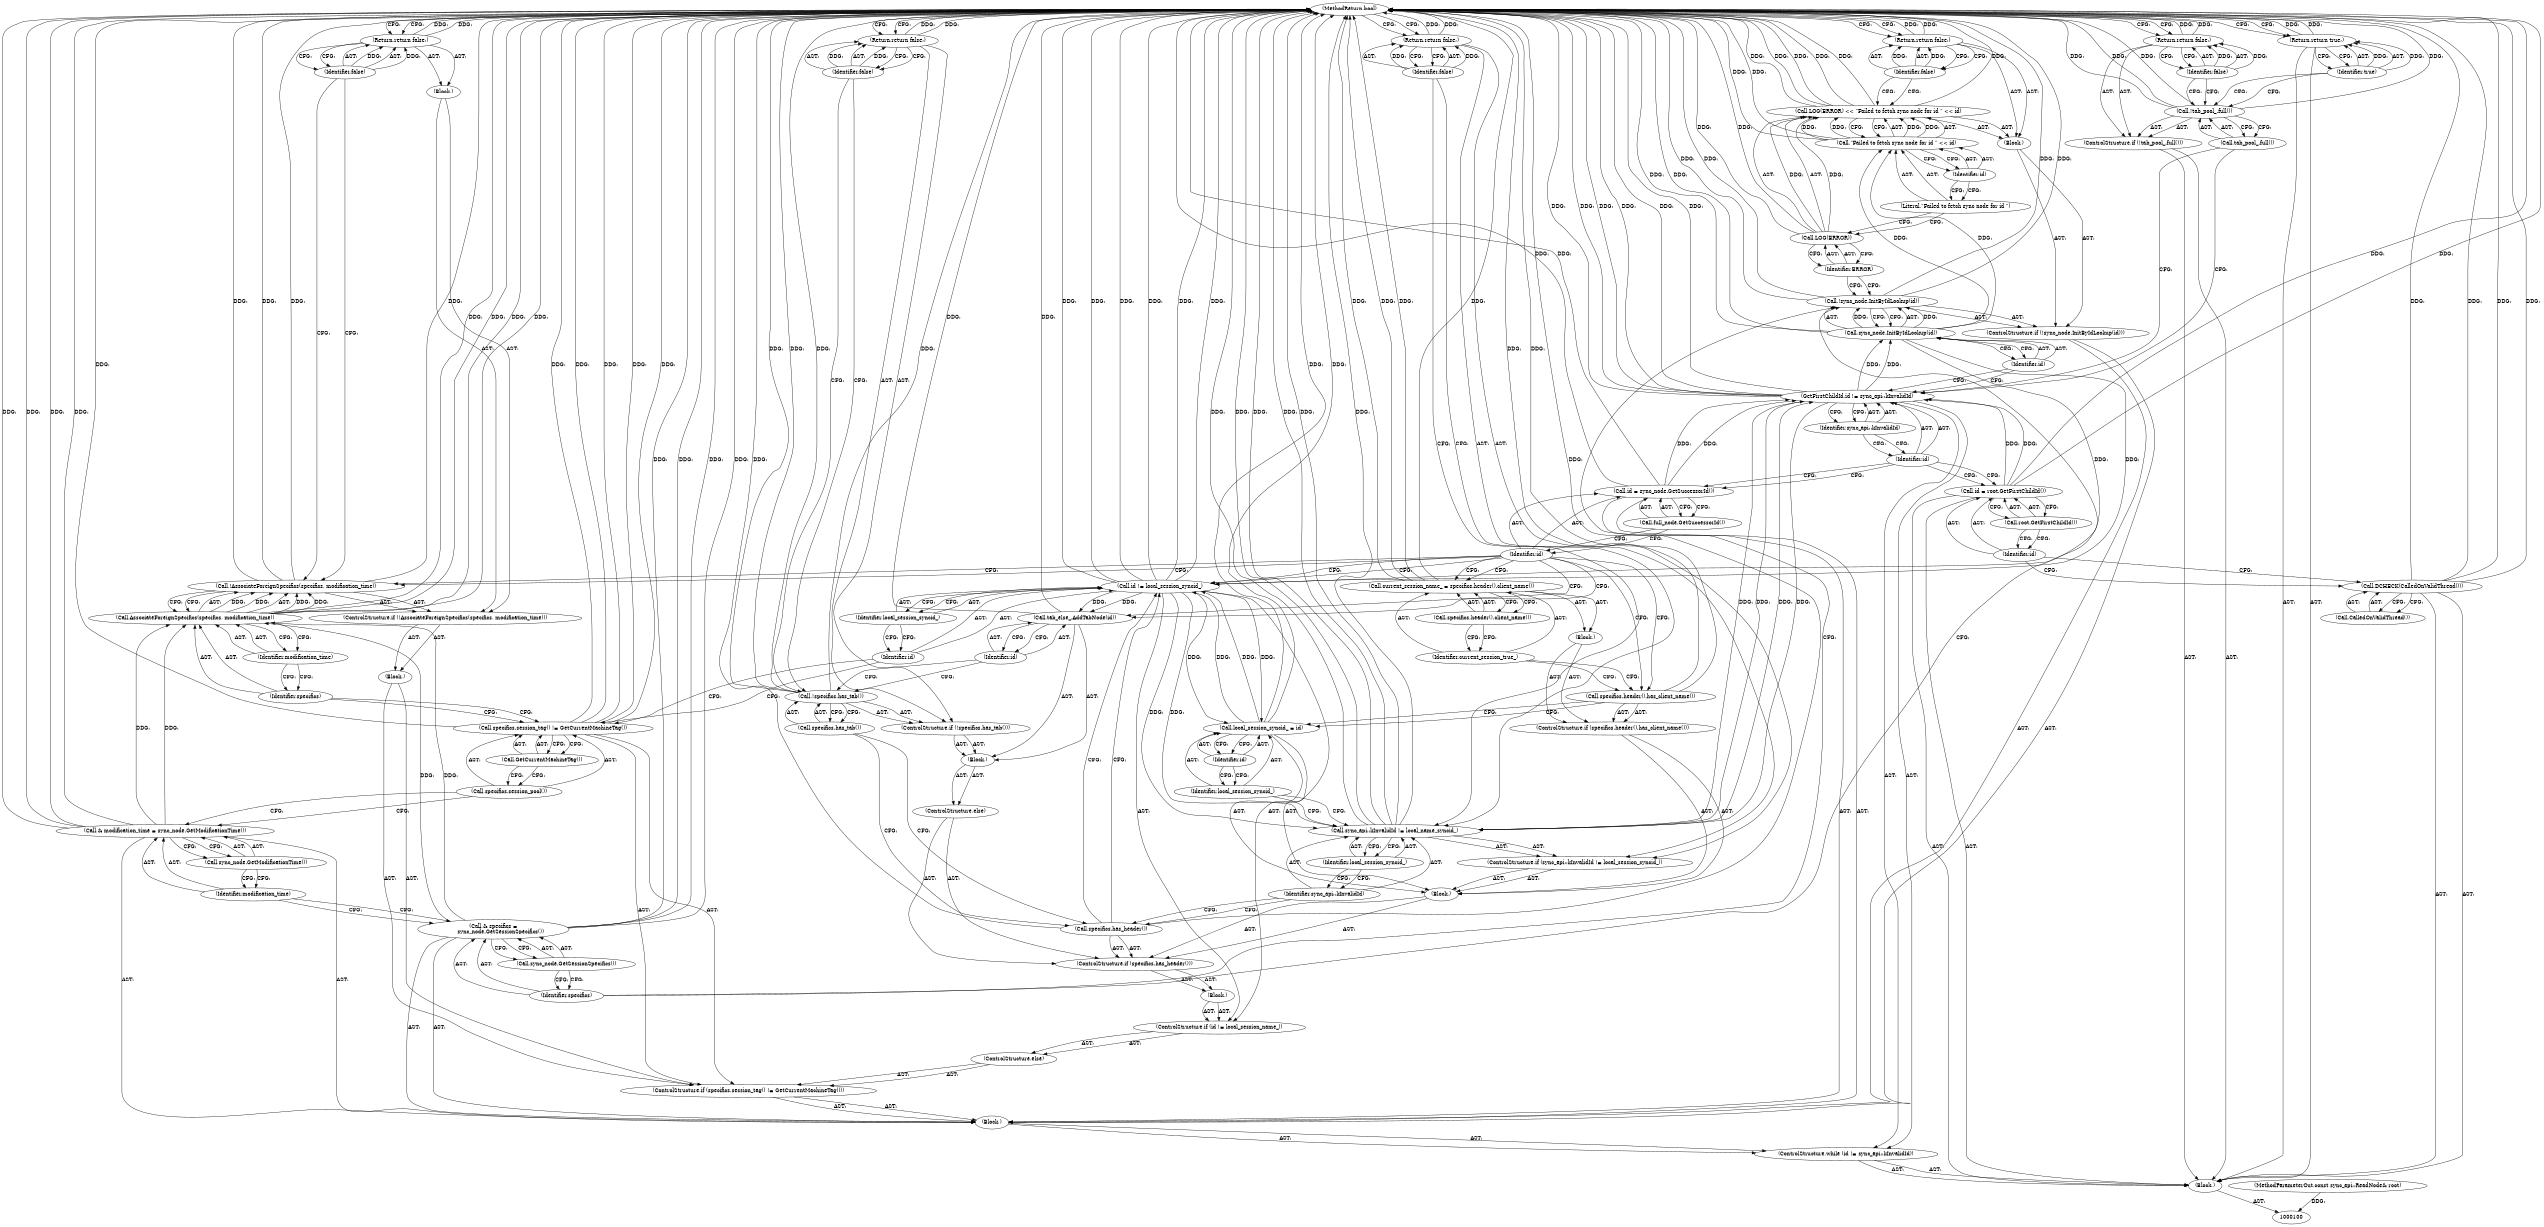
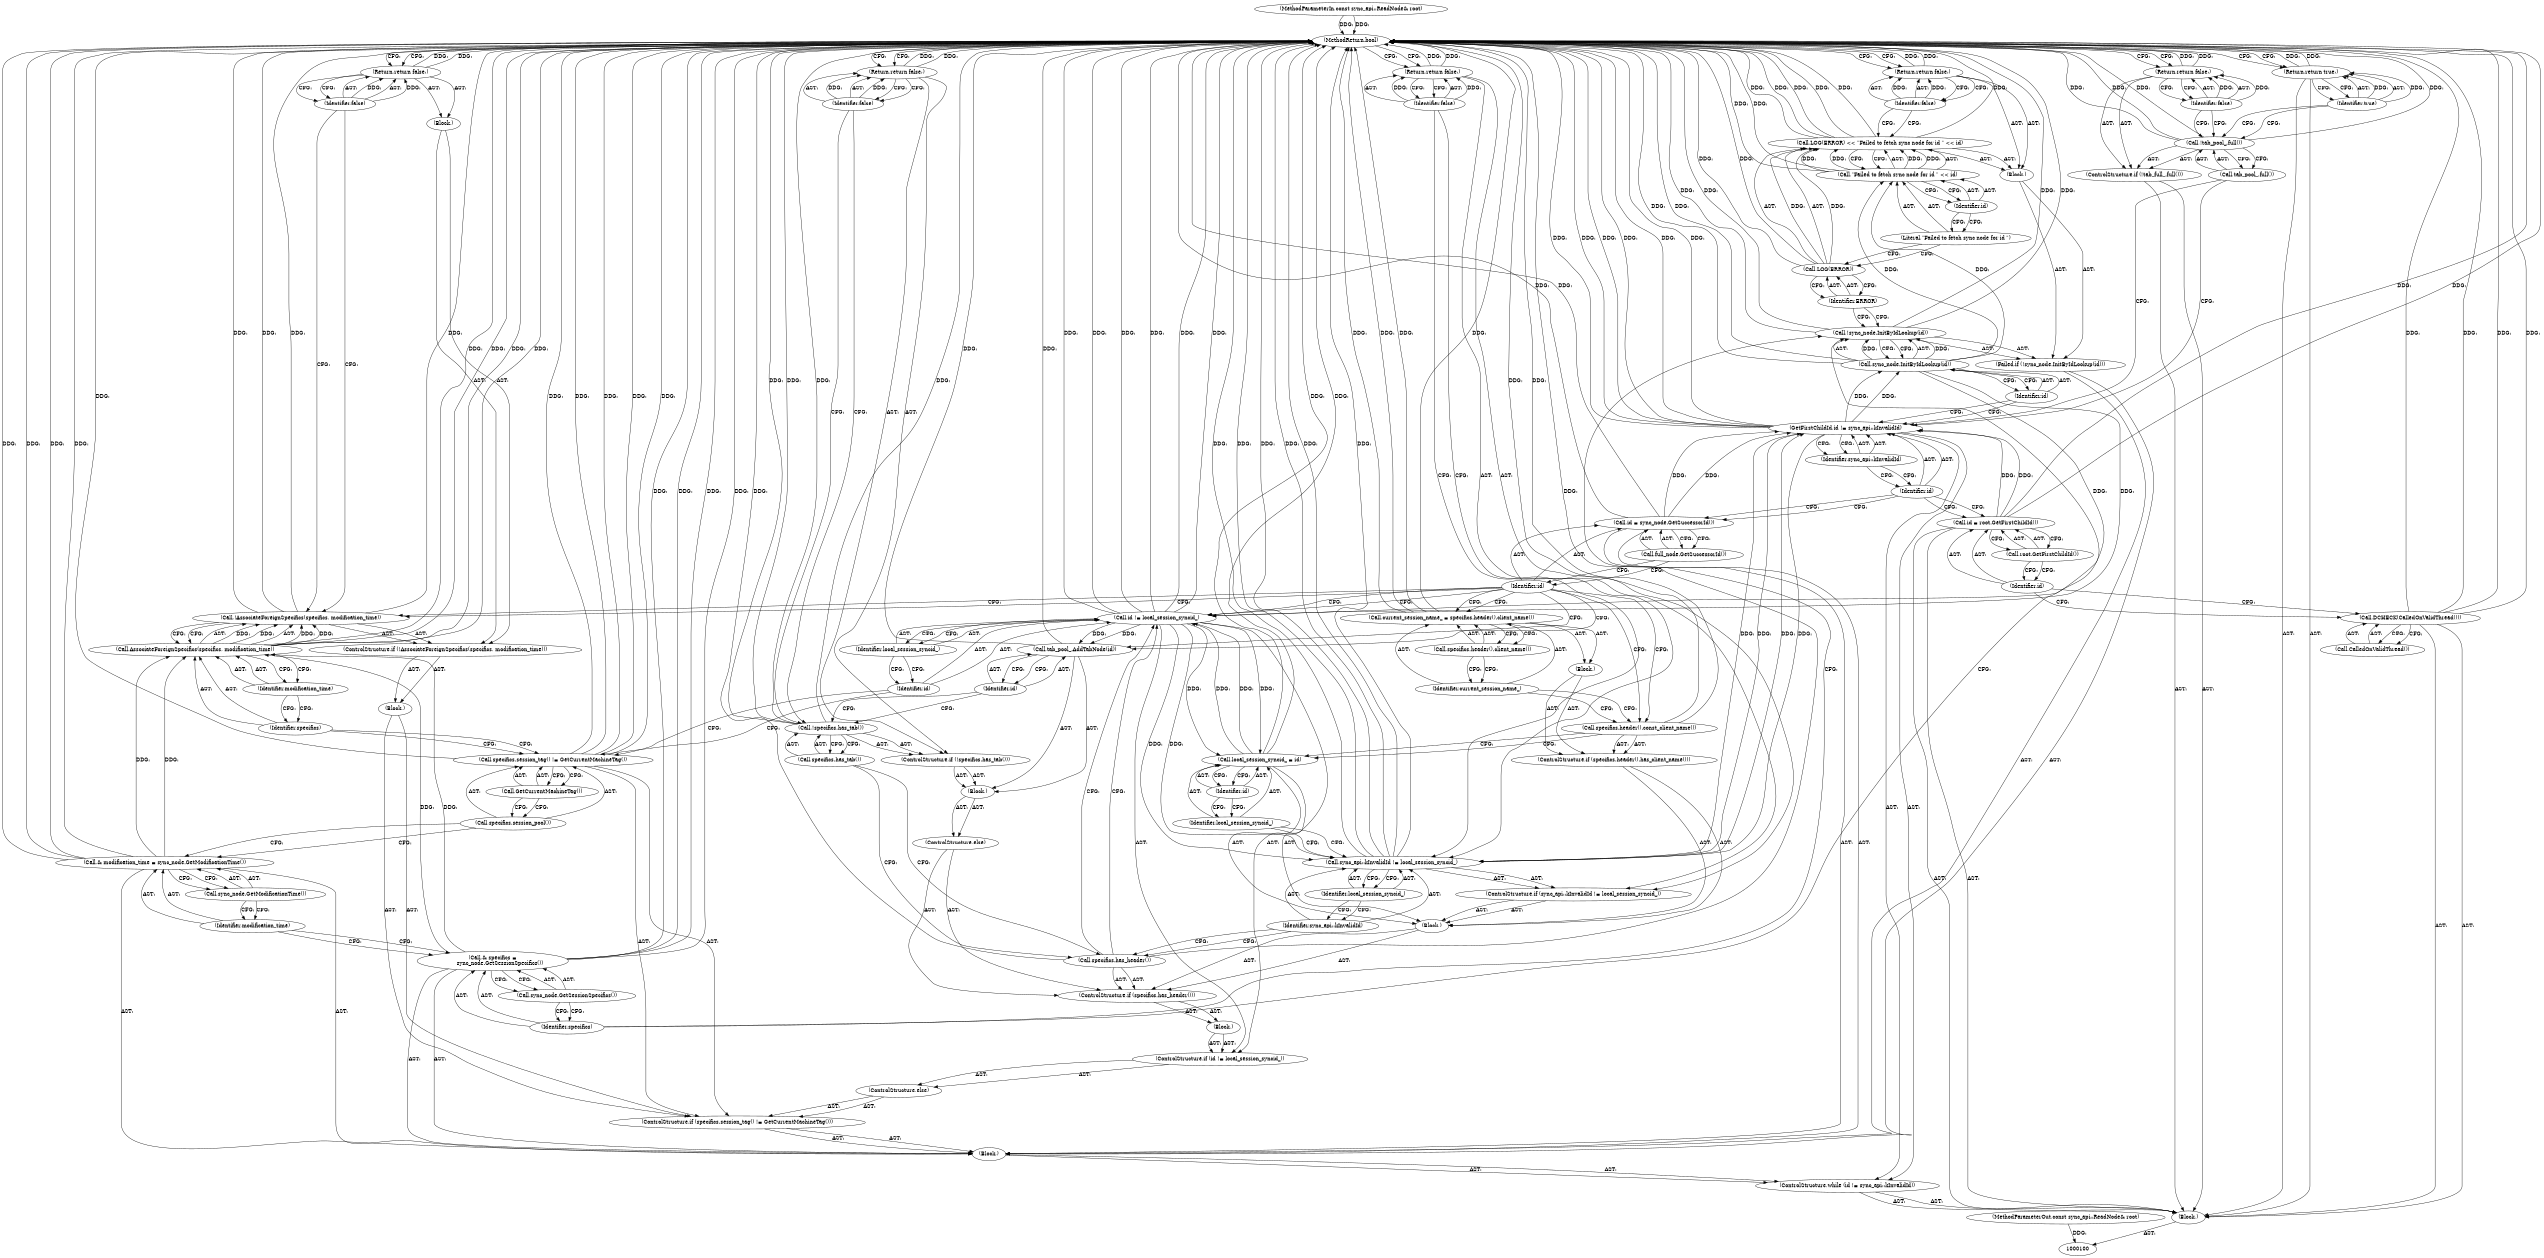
node "(MethodParameterIn,const sync_api::ReadNode& root)": added
node "(ControlStructure,if (!tab_pool_.full()))": label "(ControlStructure,if (!tab_pool_.full()))" -> "(ControlStructure,if (!tab_full_.full()))"
node "(ControlStructure,if (!sync_node.InitByIdLookup(id)))": label "(ControlStructure,if (!sync_node.InitByIdLookup(id)))" -> "(Failed,if (!sync_node.InitByIdLookup(id)))"
node "(Call,tab_else_.AddTabNode(id))": label "(Call,tab_else_.AddTabNode(id))" -> "(Call,tab_pool_.AddTabNode(id))"
node "(Identifier,current_session_true_)": label "(Identifier,current_session_true_)" -> "(Identifier,current_session_name_)"
node "(Call,specifics.header().has_client_name())": label "(Call,specifics.header().has_client_name())" -> "(Call,specifics.header().const_client_name())"
node "(Call,sync_api::kInvalidId != local_name_syncid_)": label "(Call,sync_api::kInvalidId != local_name_syncid_)" -> "(Call,sync_api::kInvalidId != local_session_syncid_)"
node "(ControlStructure,if (id != local_session_name_))": label "(ControlStructure,if (id != local_session_name_))" -> "(ControlStructure,if (id != local_session_syncid_))"
